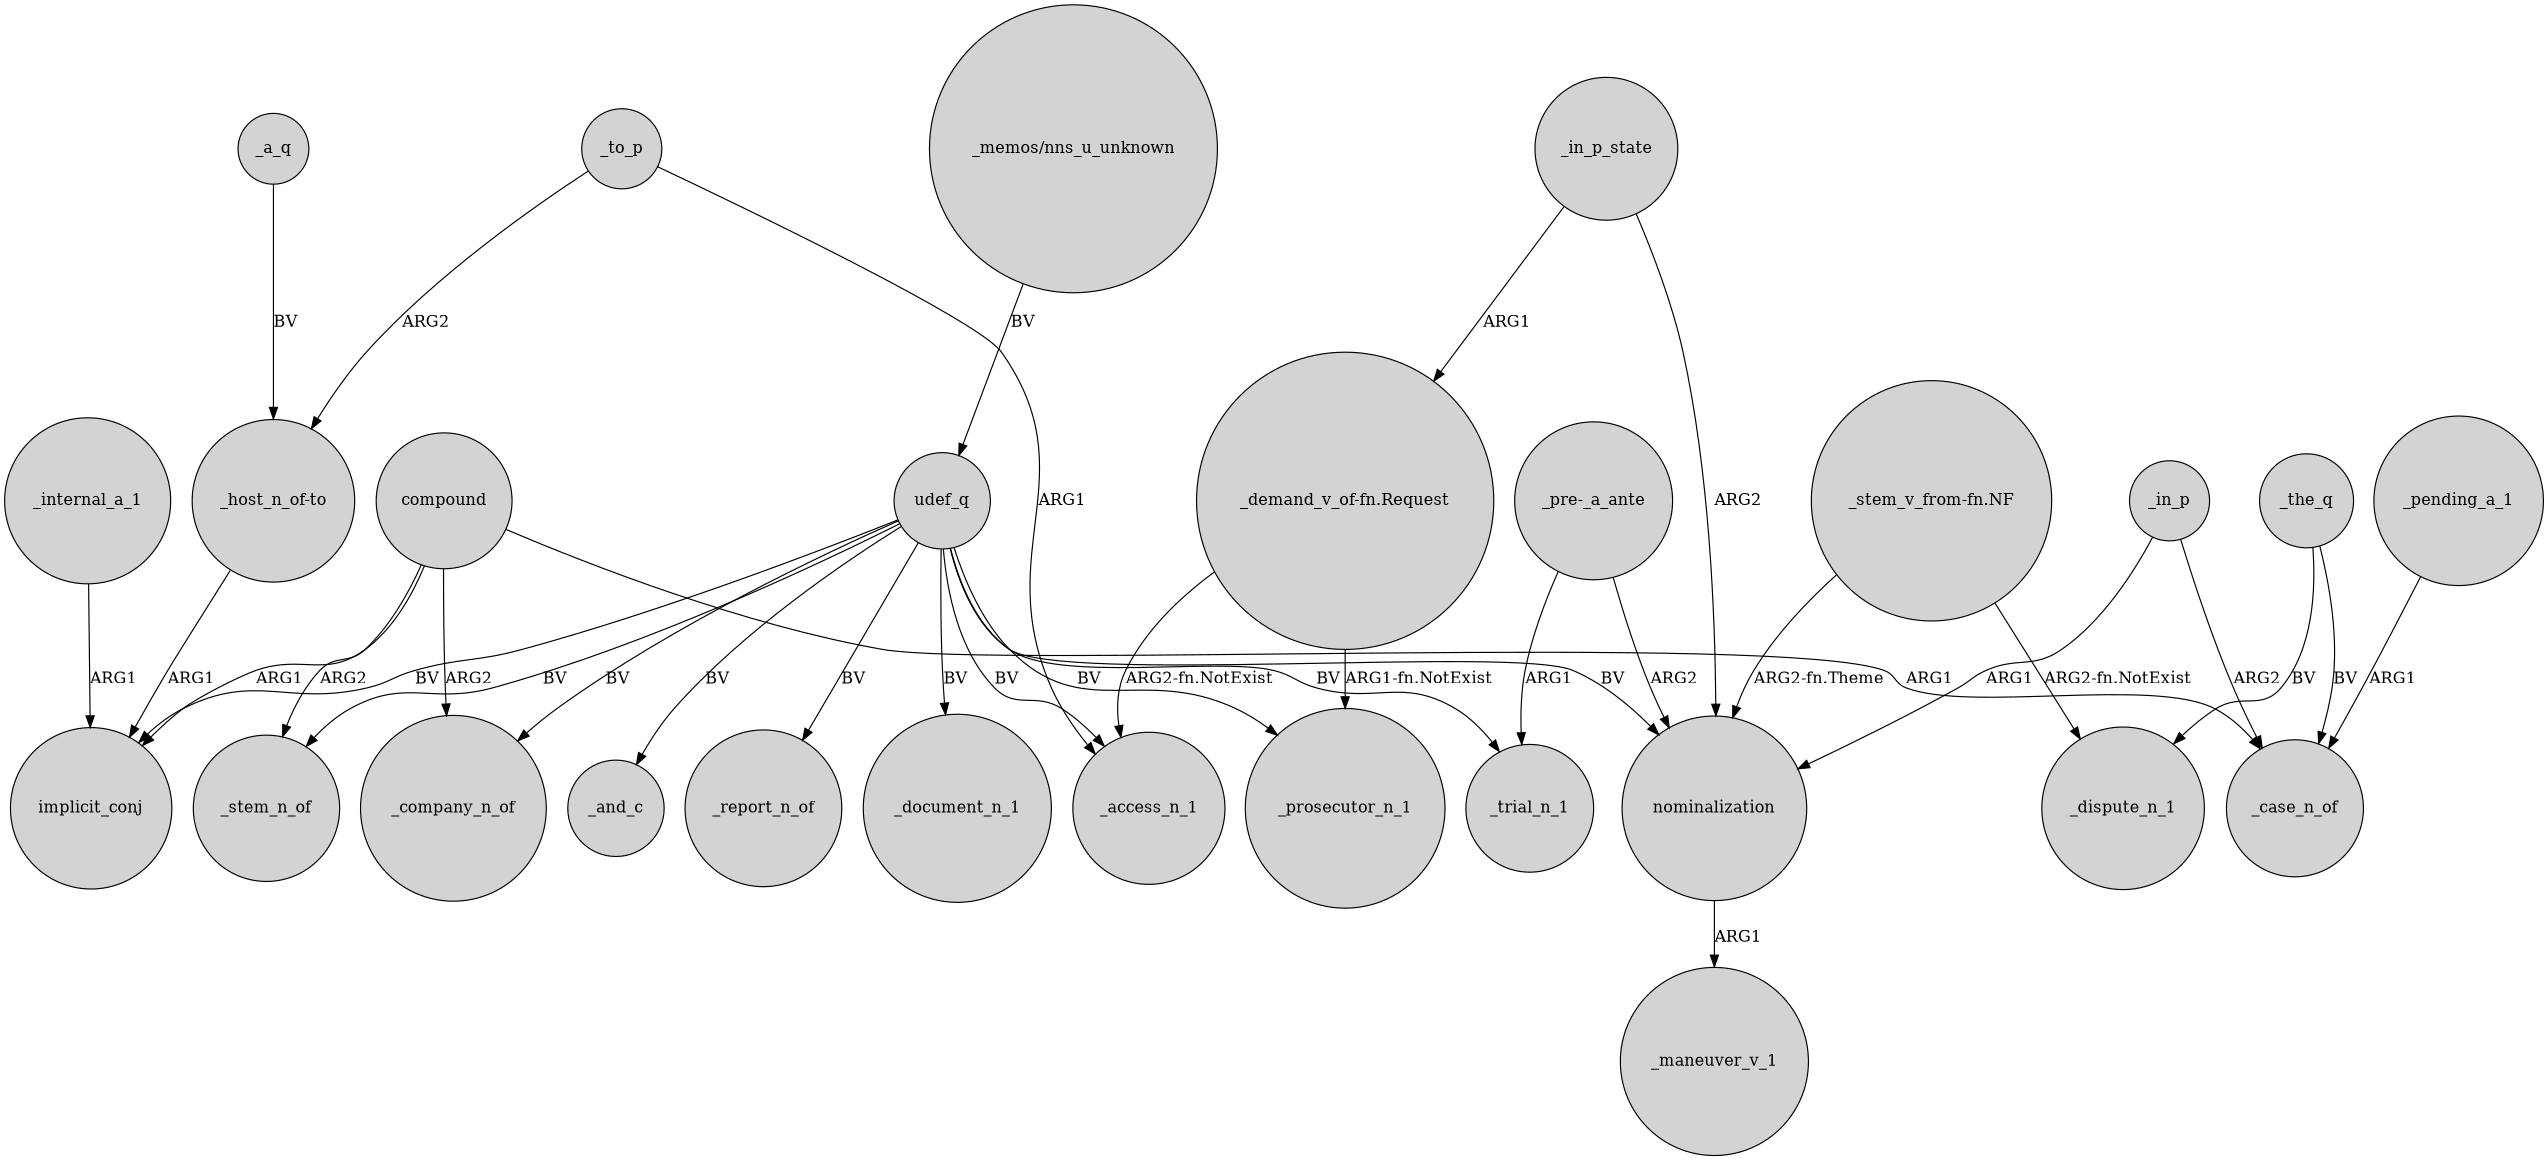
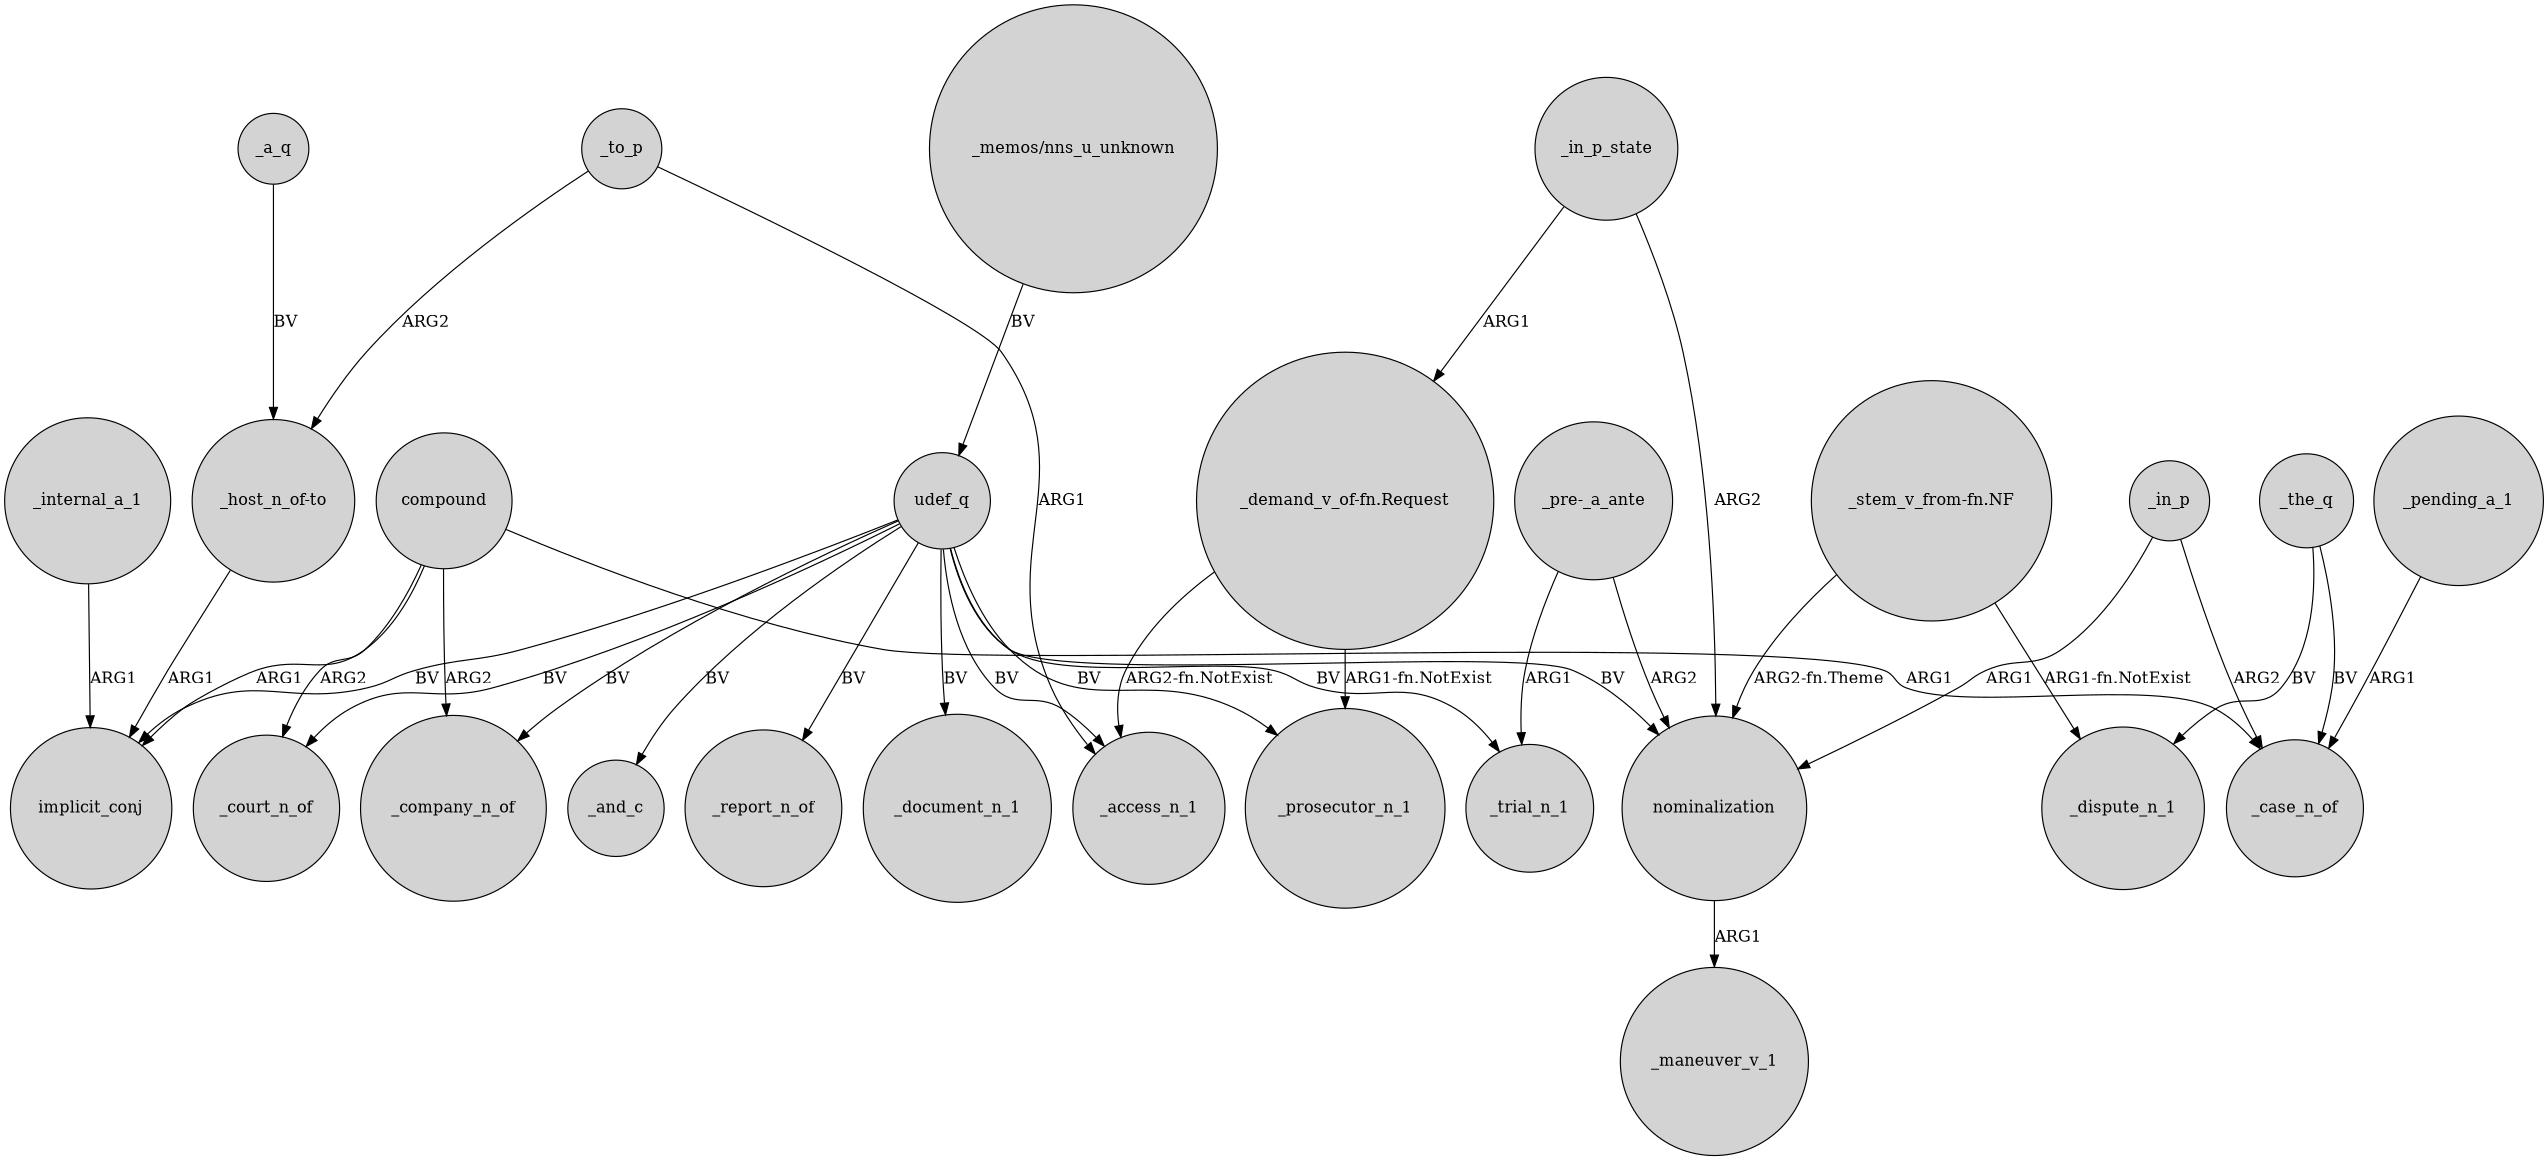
edge "_stem_v_from-fn.NF" -> "_dispute_n_1": label "ARG2-fn.NotExist" -> "ARG1-fn.NotExist"
node "_stem_n_of": label "_stem_n_of" -> "_court_n_of"
